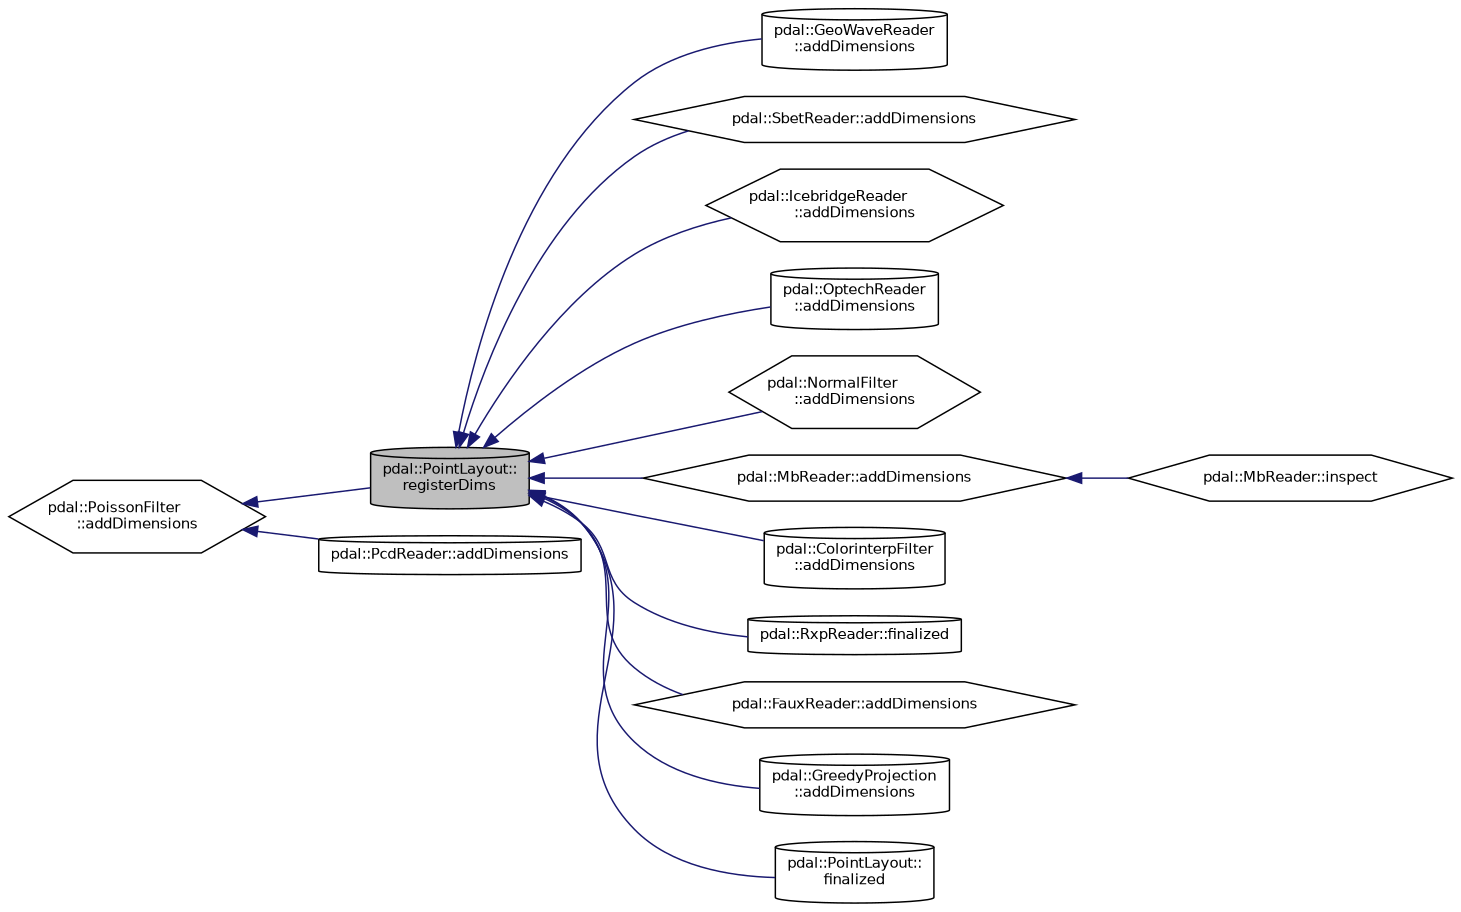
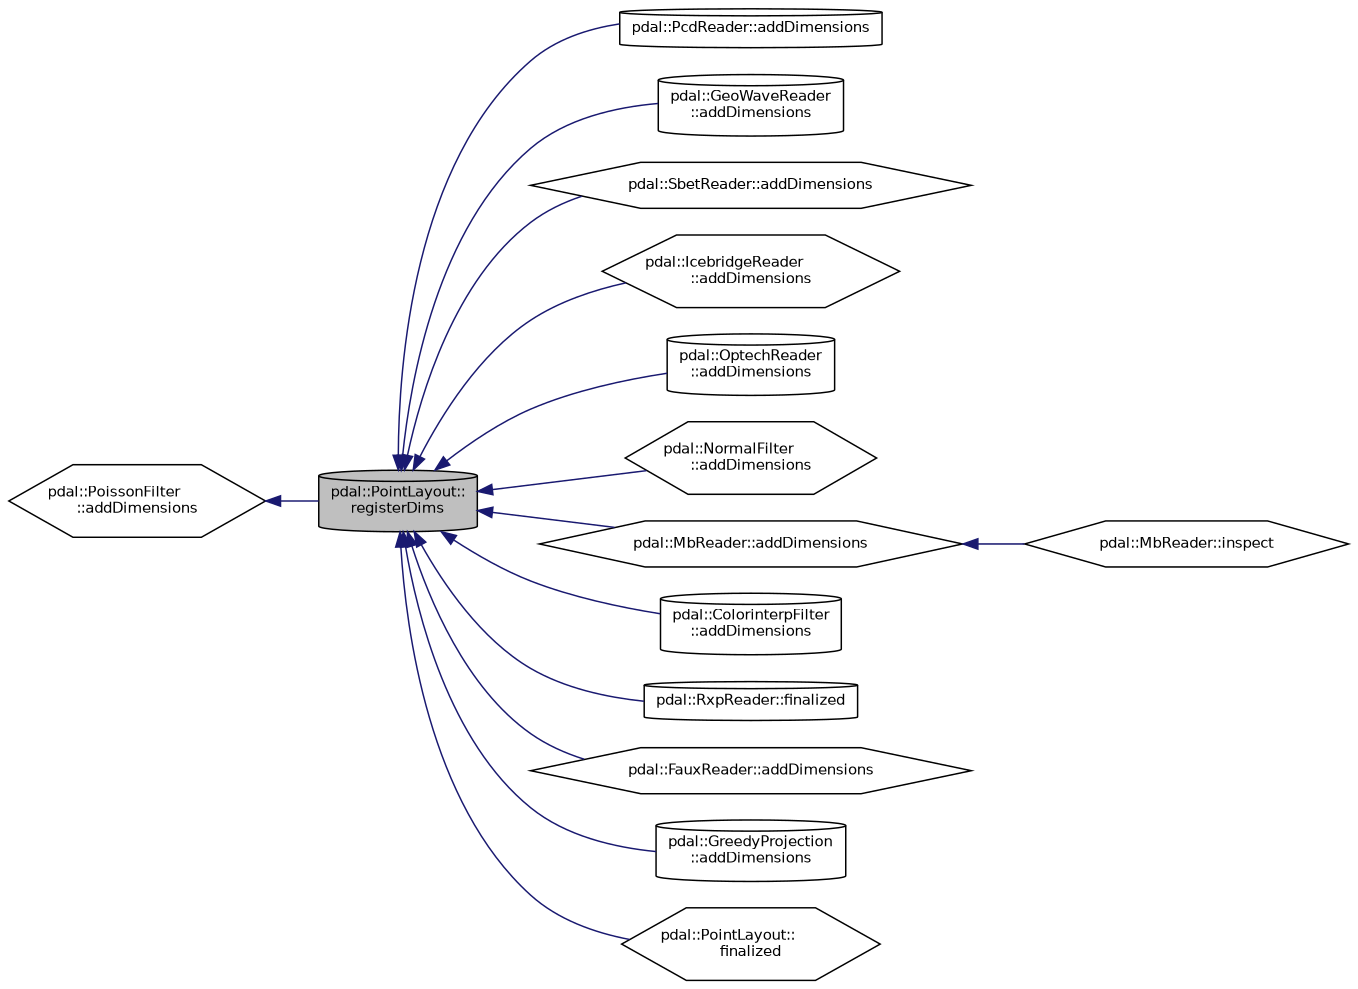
edge "pdal::PcdReader::addDimensions" -> "pdal::PoissonFilter ::addDimensions": now "pdal::PcdReader::addDimensions" -> "pdal::PointLayout:: registerDims"
node "pdal::PointLayout:: finalized": shape cylinder -> hexagon
